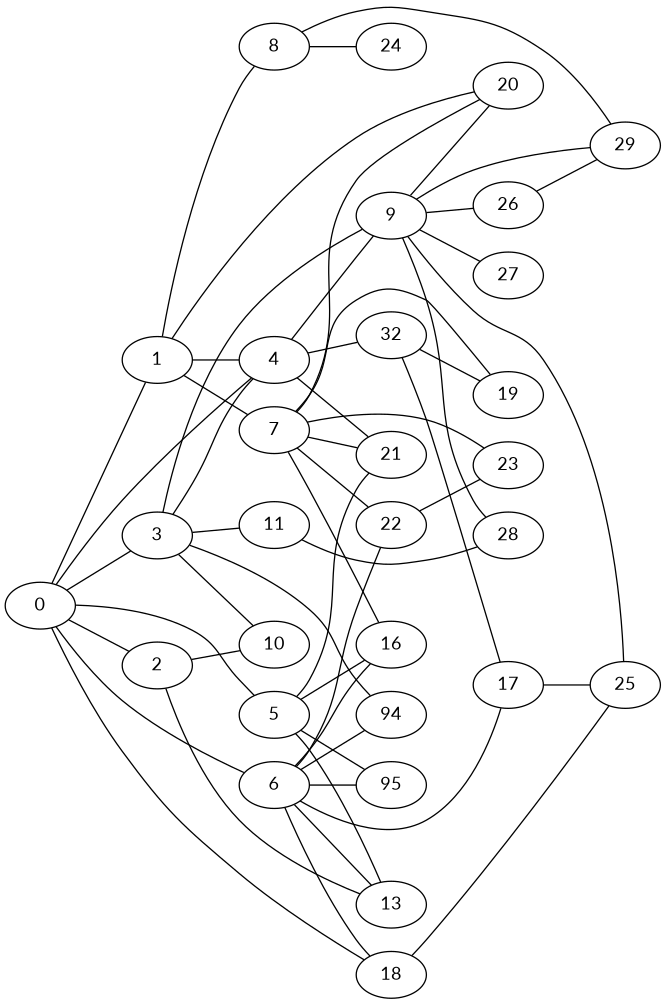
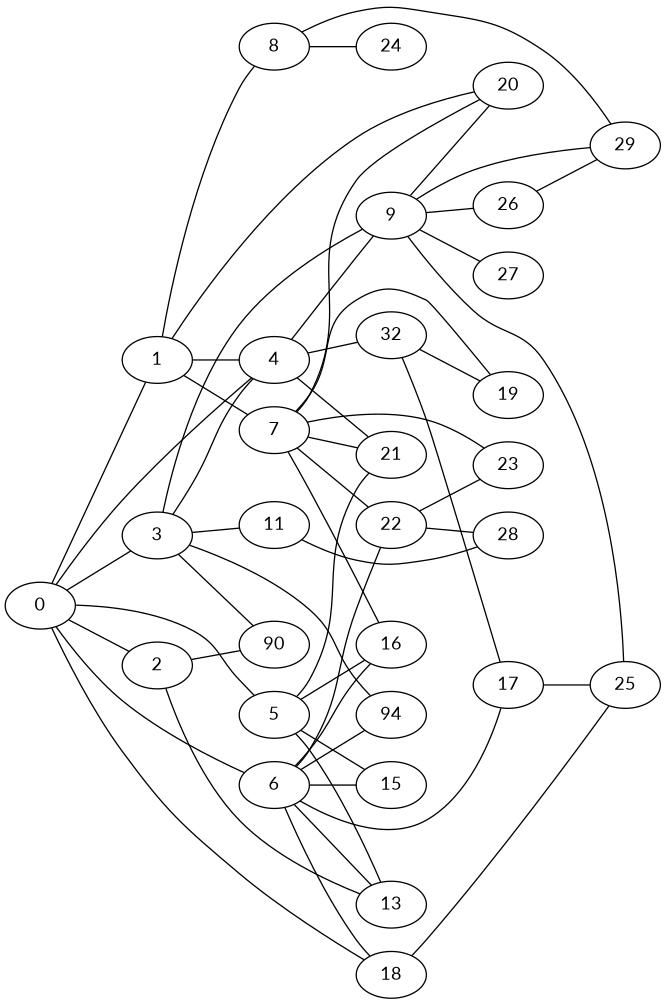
edge "9" -- "28": now "22" -- "28"
node "10": label "10" -> "90"
node "95": label "95" -> "15"
